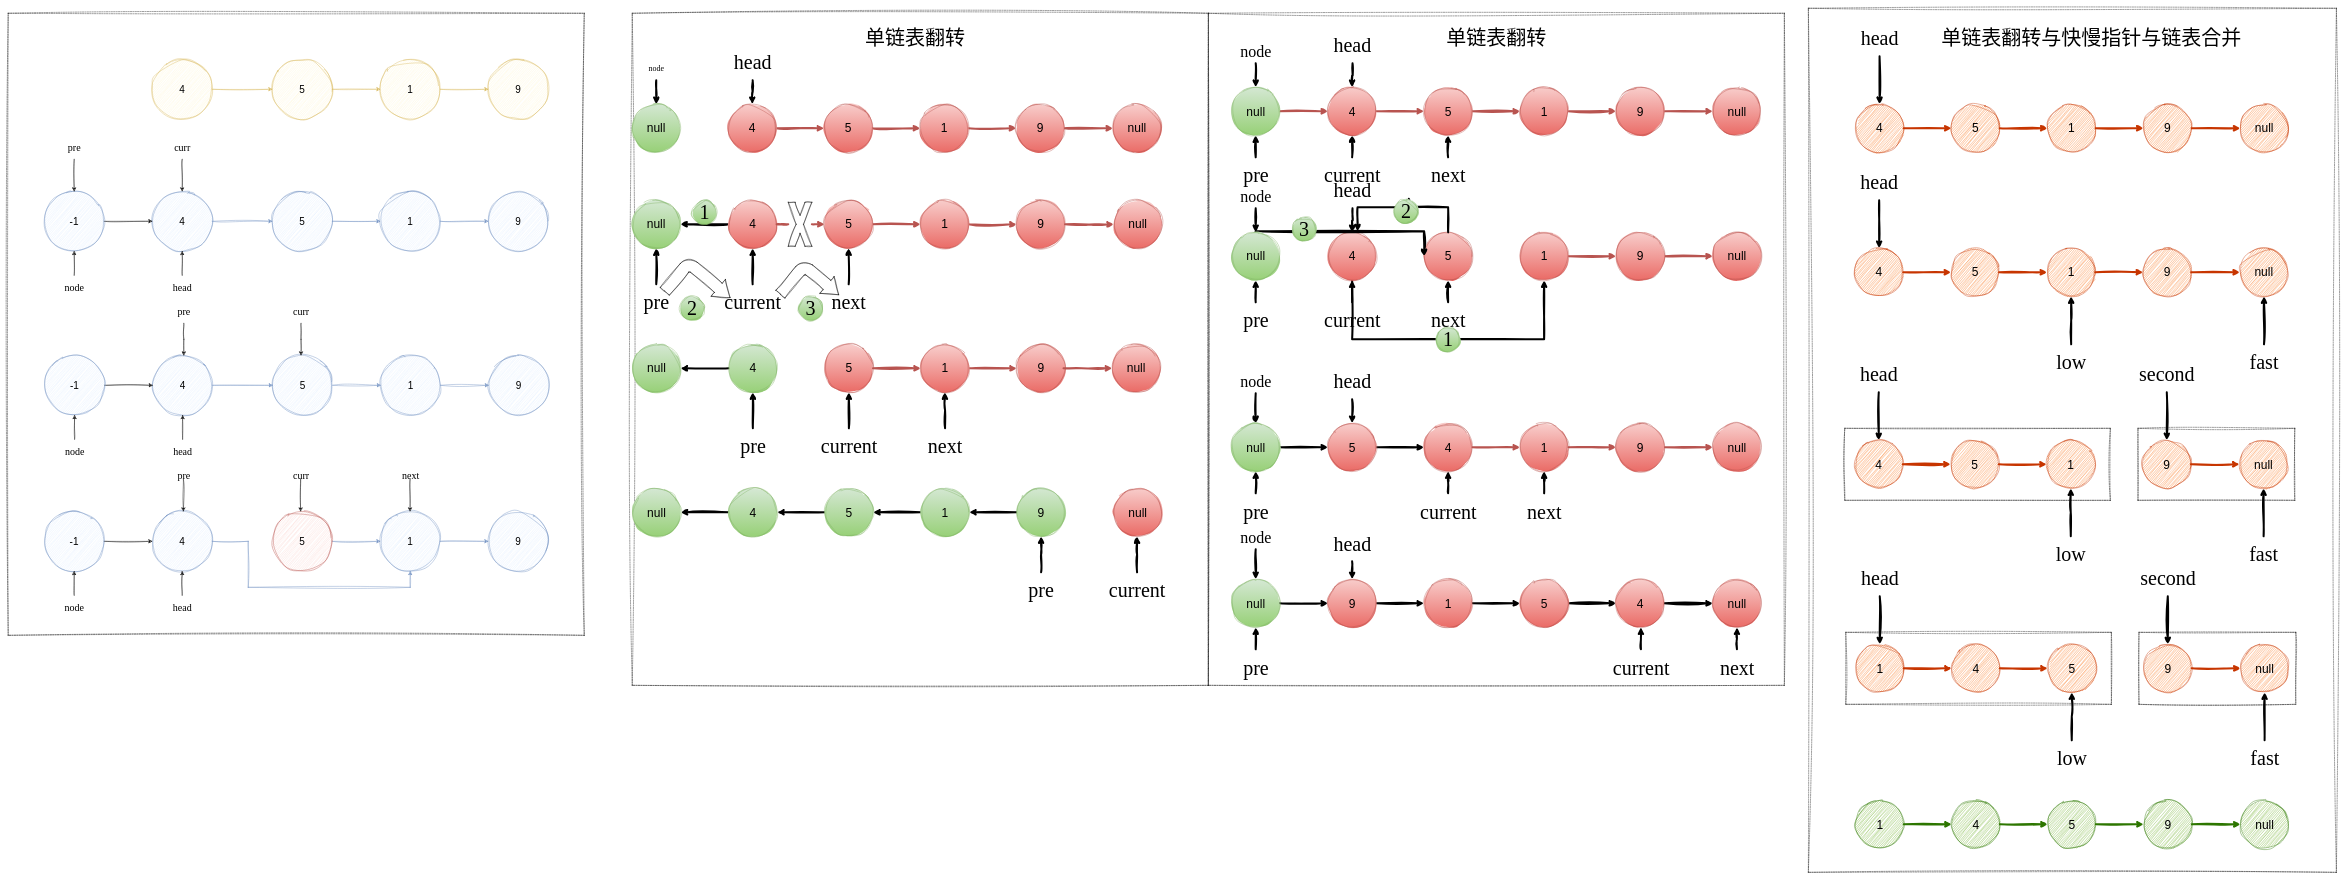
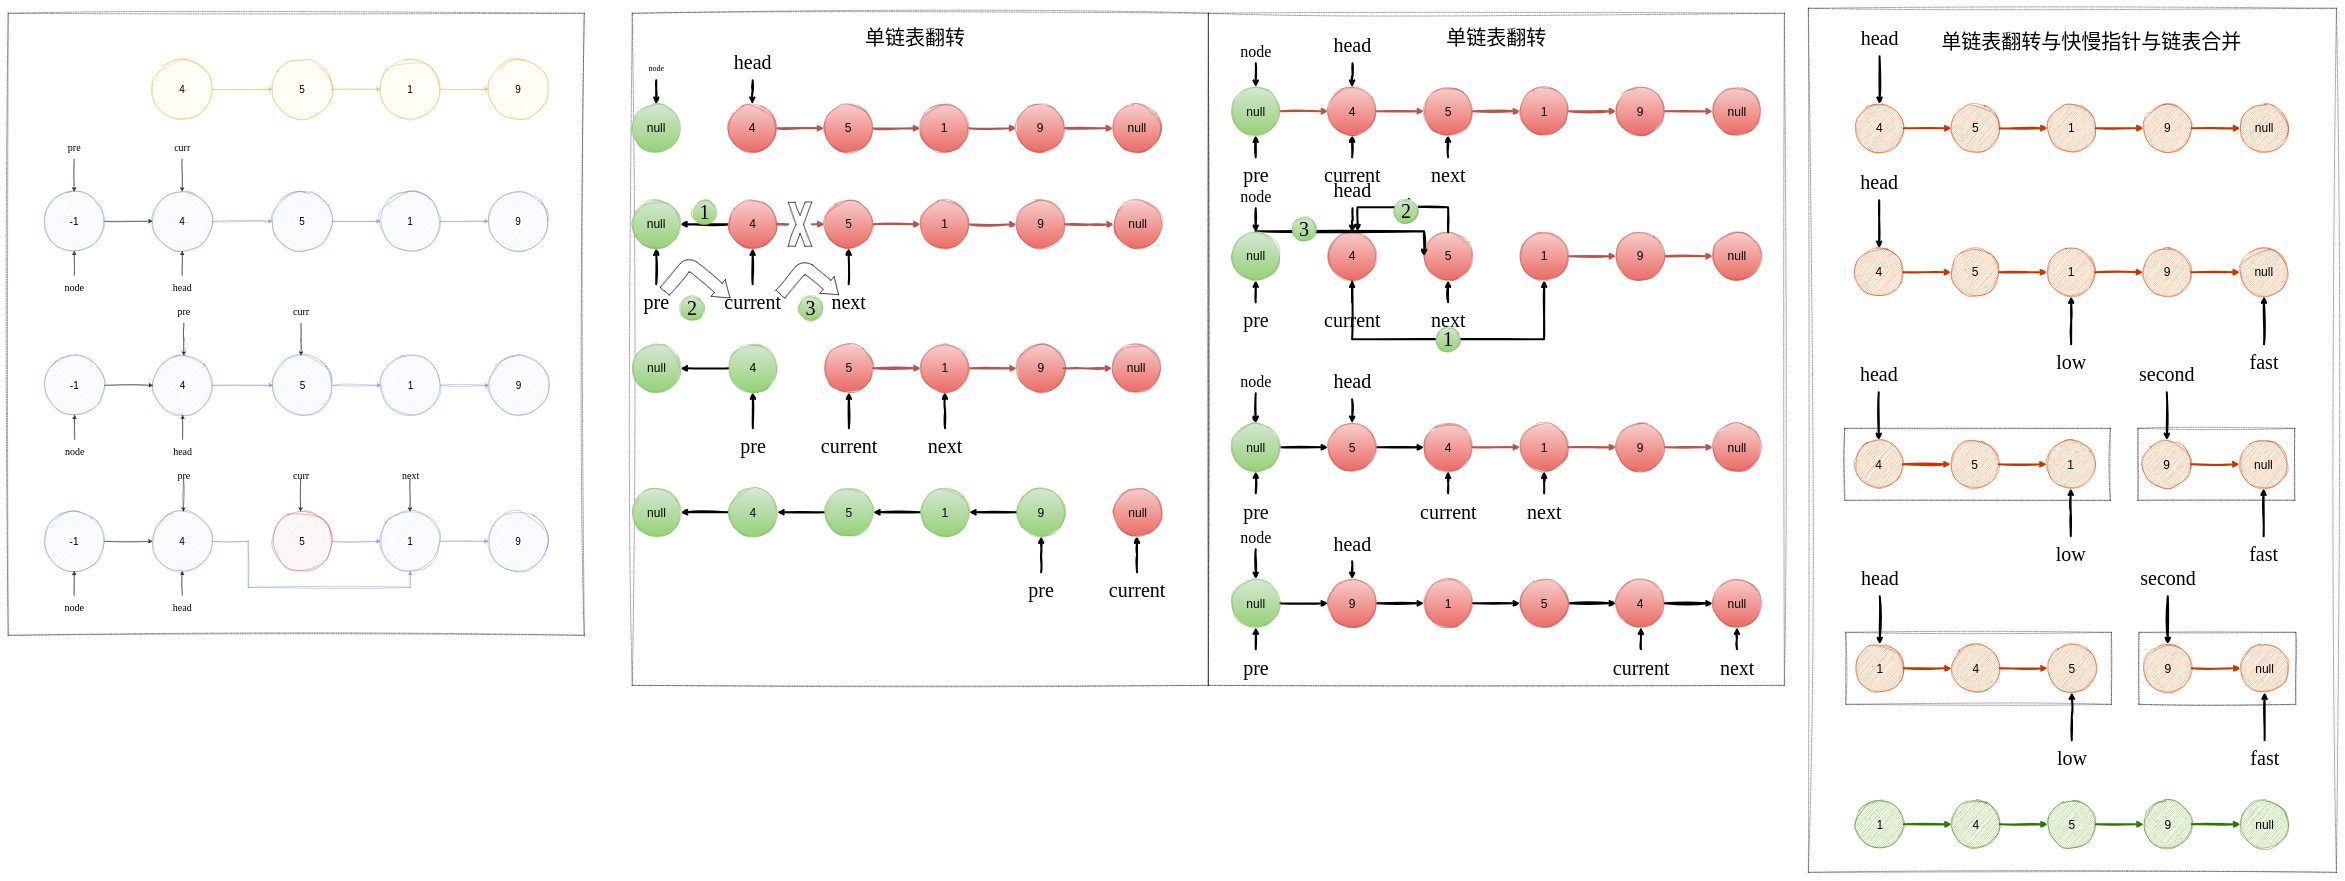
node "单链表翻转与快慢指针与链表合并": moved (2091, 38) -> (2091, 42)
